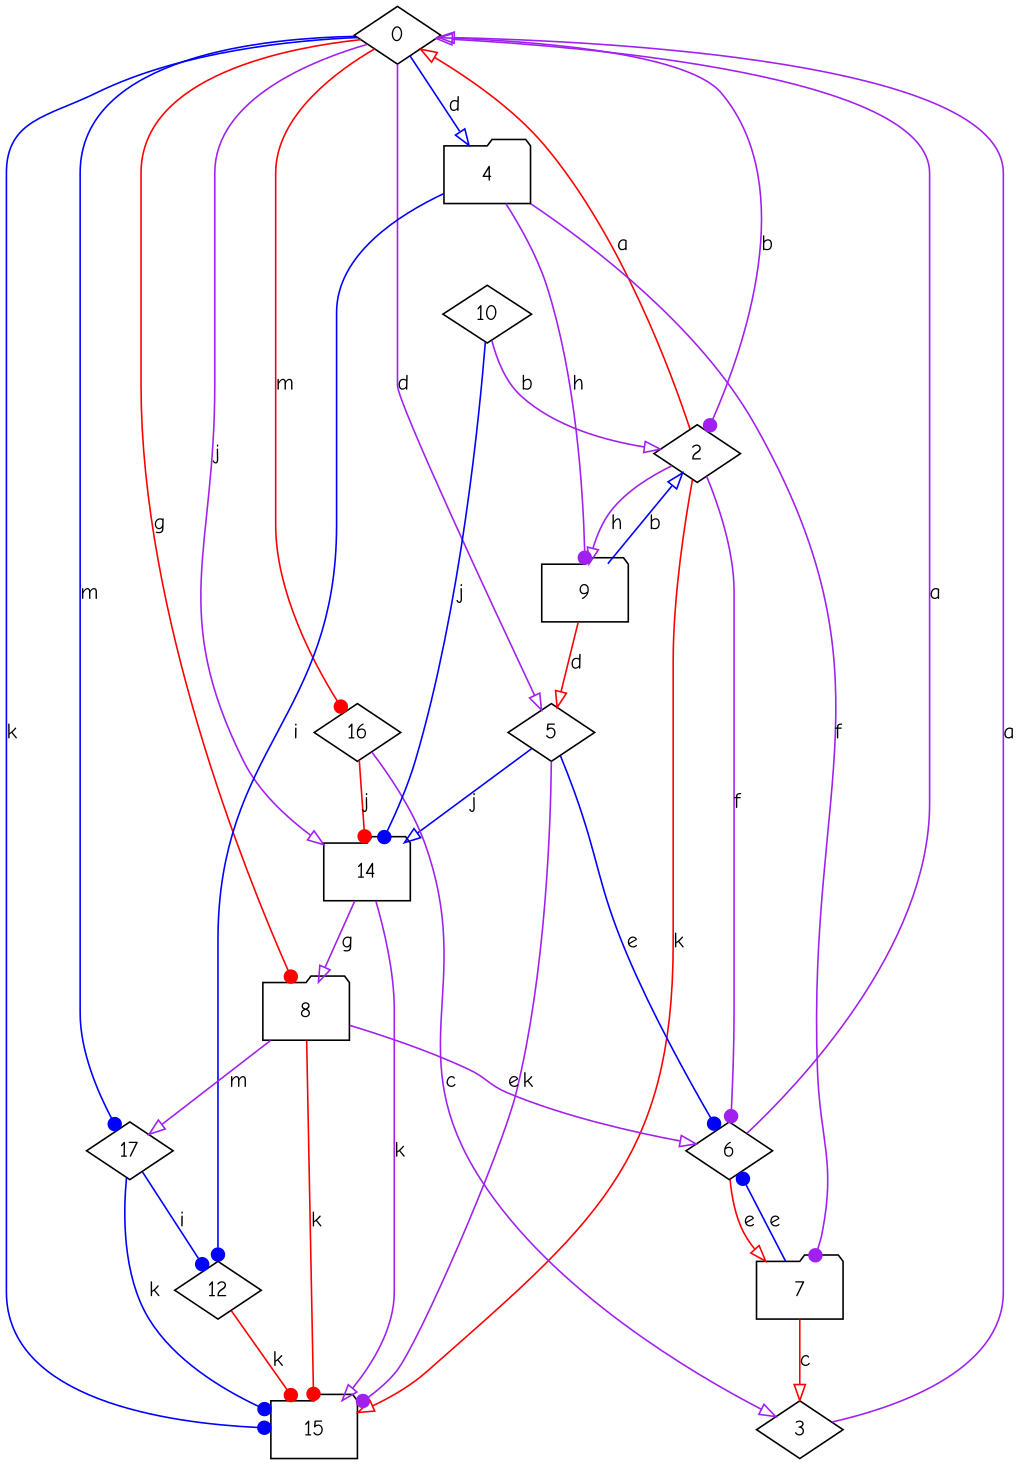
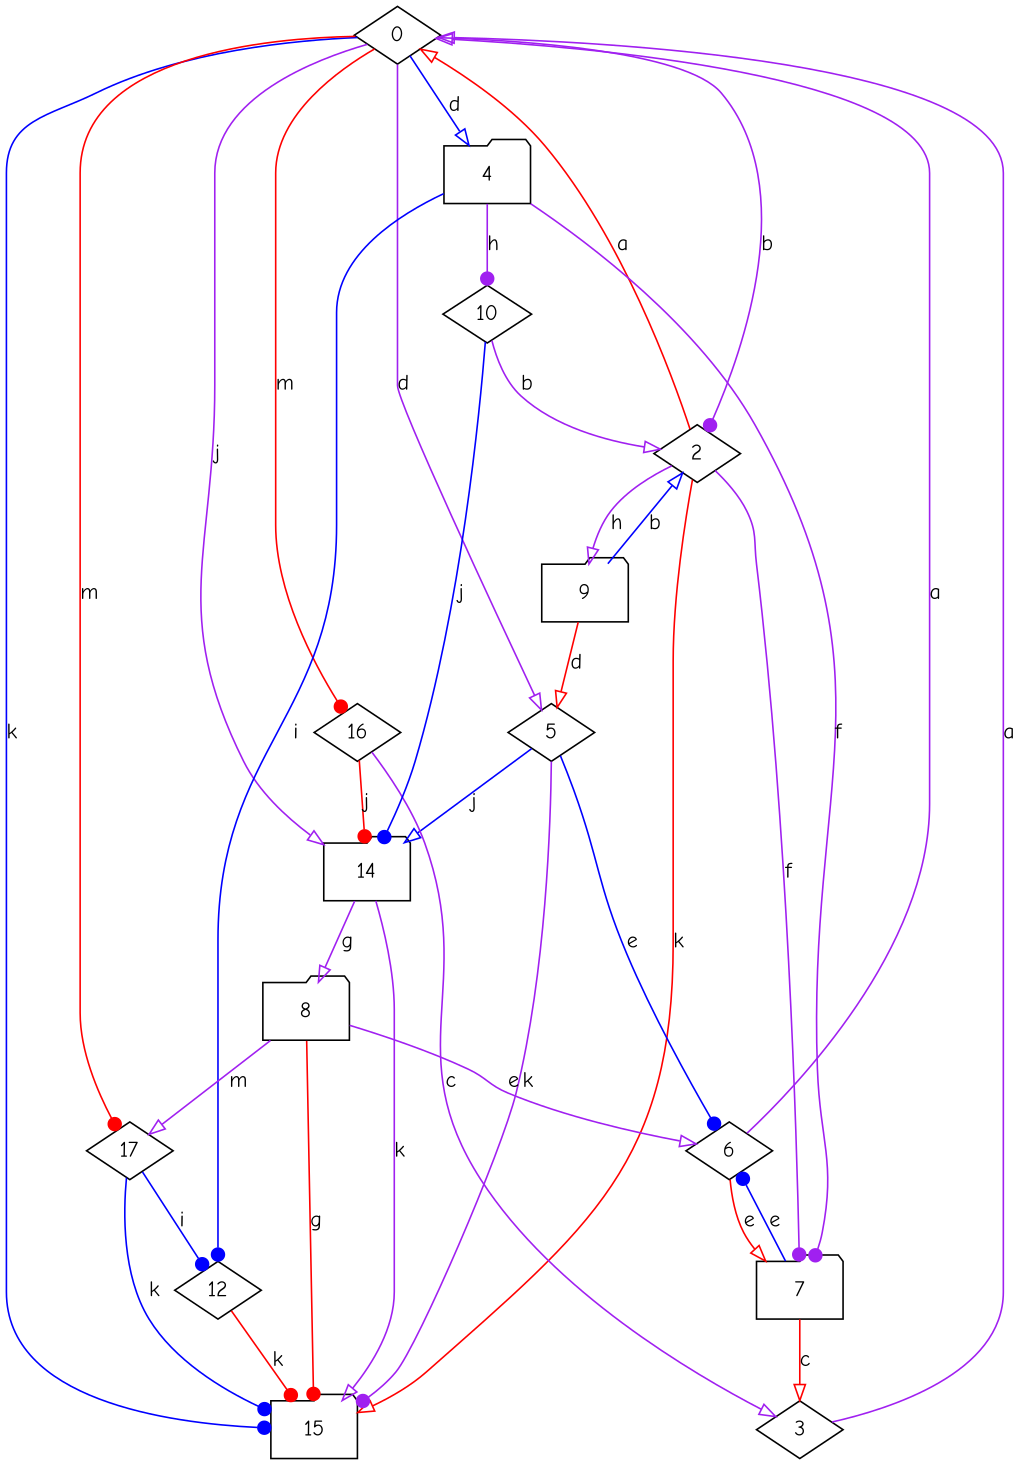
edge "4" -> "9": now "4" -> "10"
edge "0" -> "8": removed, label "g"
edge "0" -> "17": color blue -> red
edge "2" -> "6": now "2" -> "7"
edge "8" -> "15": label "k" -> "g"
